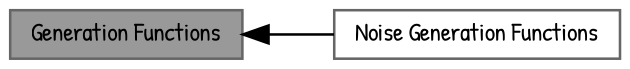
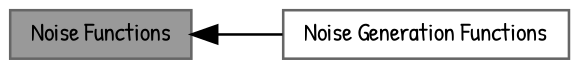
node "Generation Functions": label "Generation Functions" -> "Noise Functions"
